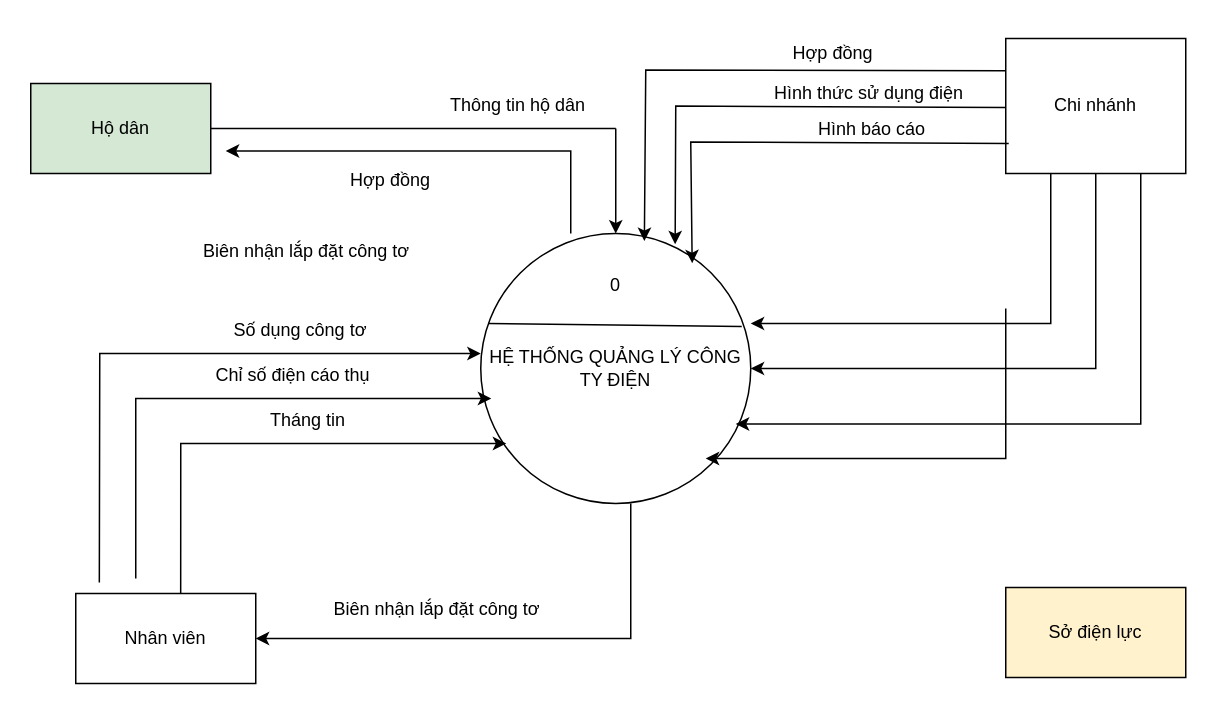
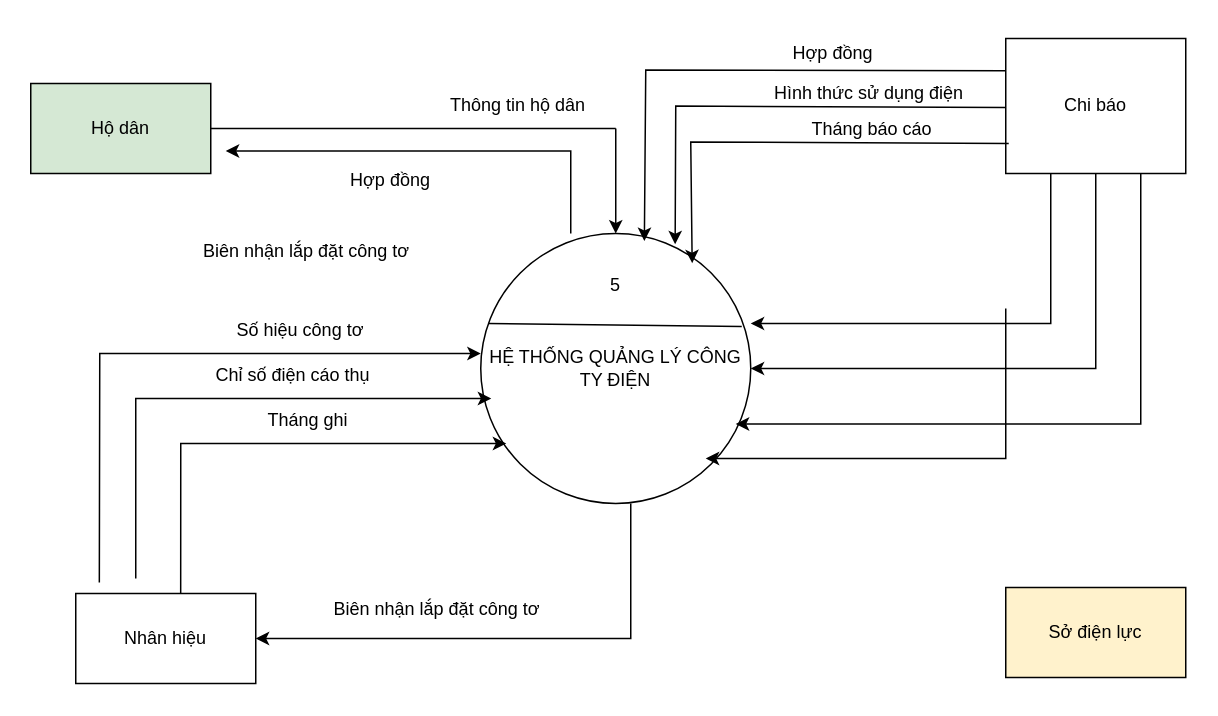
node "Chi nhánh": label "Chi nhánh" -> "Chi báo"
node "Hình báo cáo": label "Hình báo cáo" -> "Tháng báo cáo"
node "0": label "0" -> "5"
node "Số dụng công tơ": label "Số dụng công tơ" -> "Số hiệu công tơ"
node "Tháng tin": label "Tháng tin" -> "Tháng ghi"
node "Nhân viên": label "Nhân viên" -> "Nhân hiệu"
